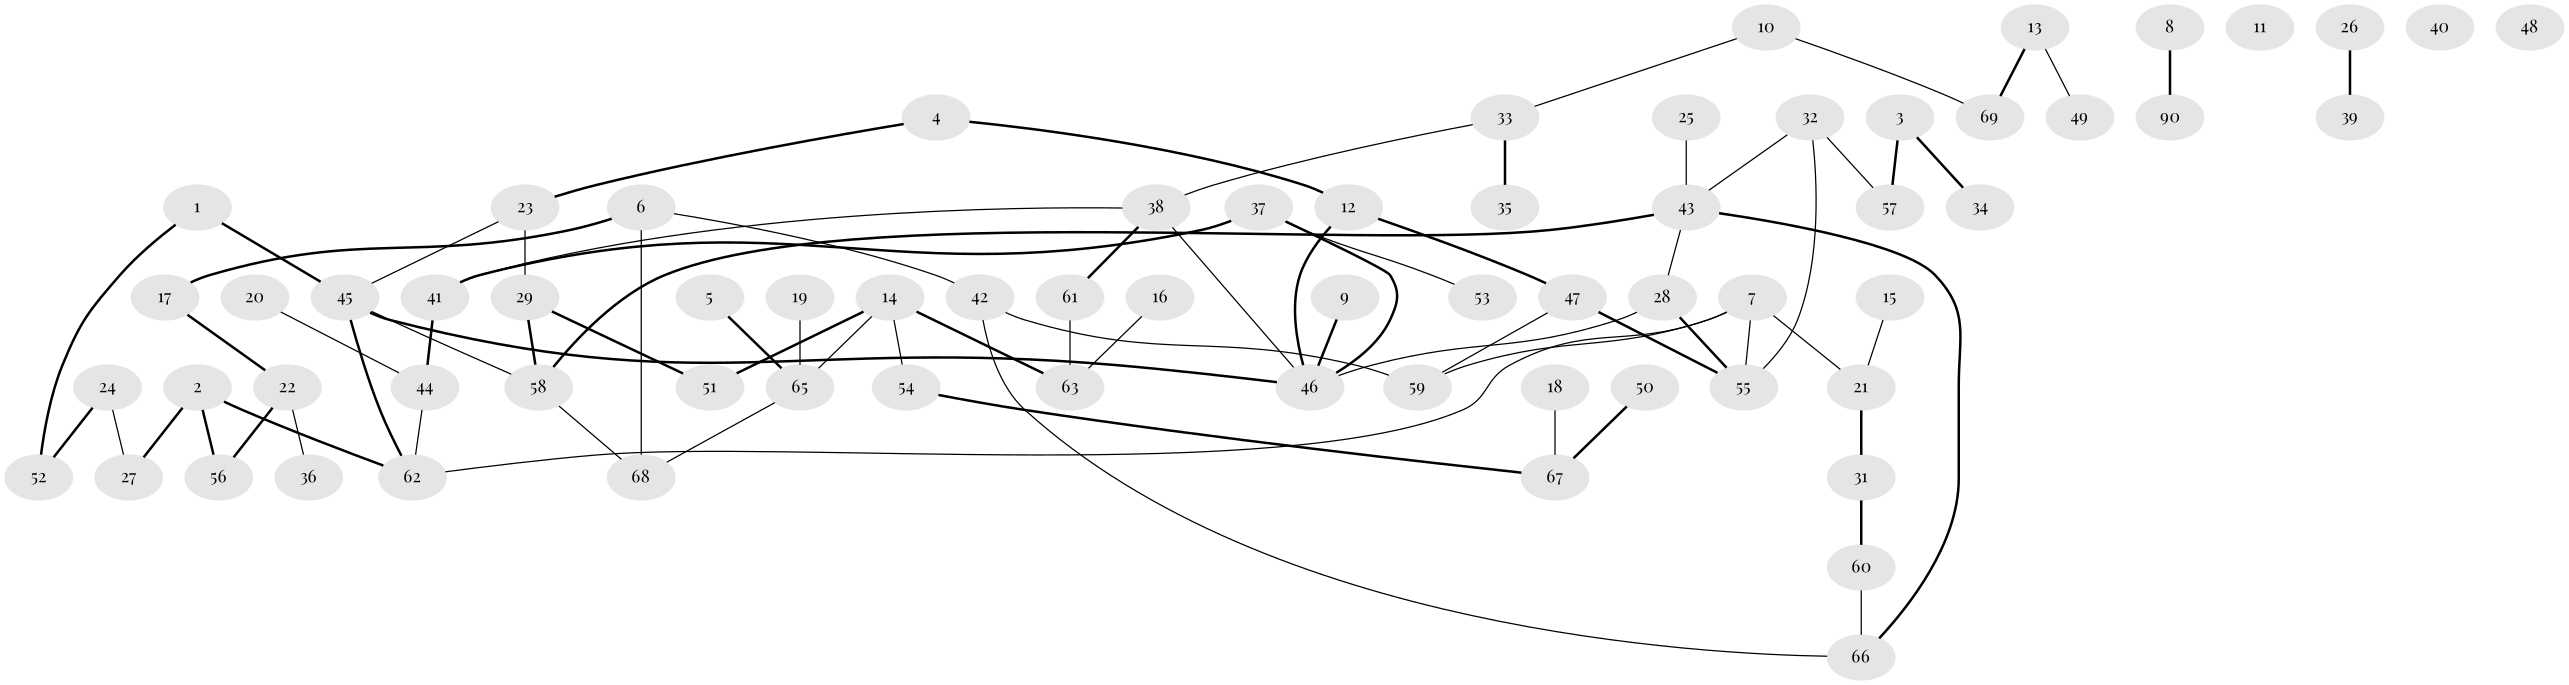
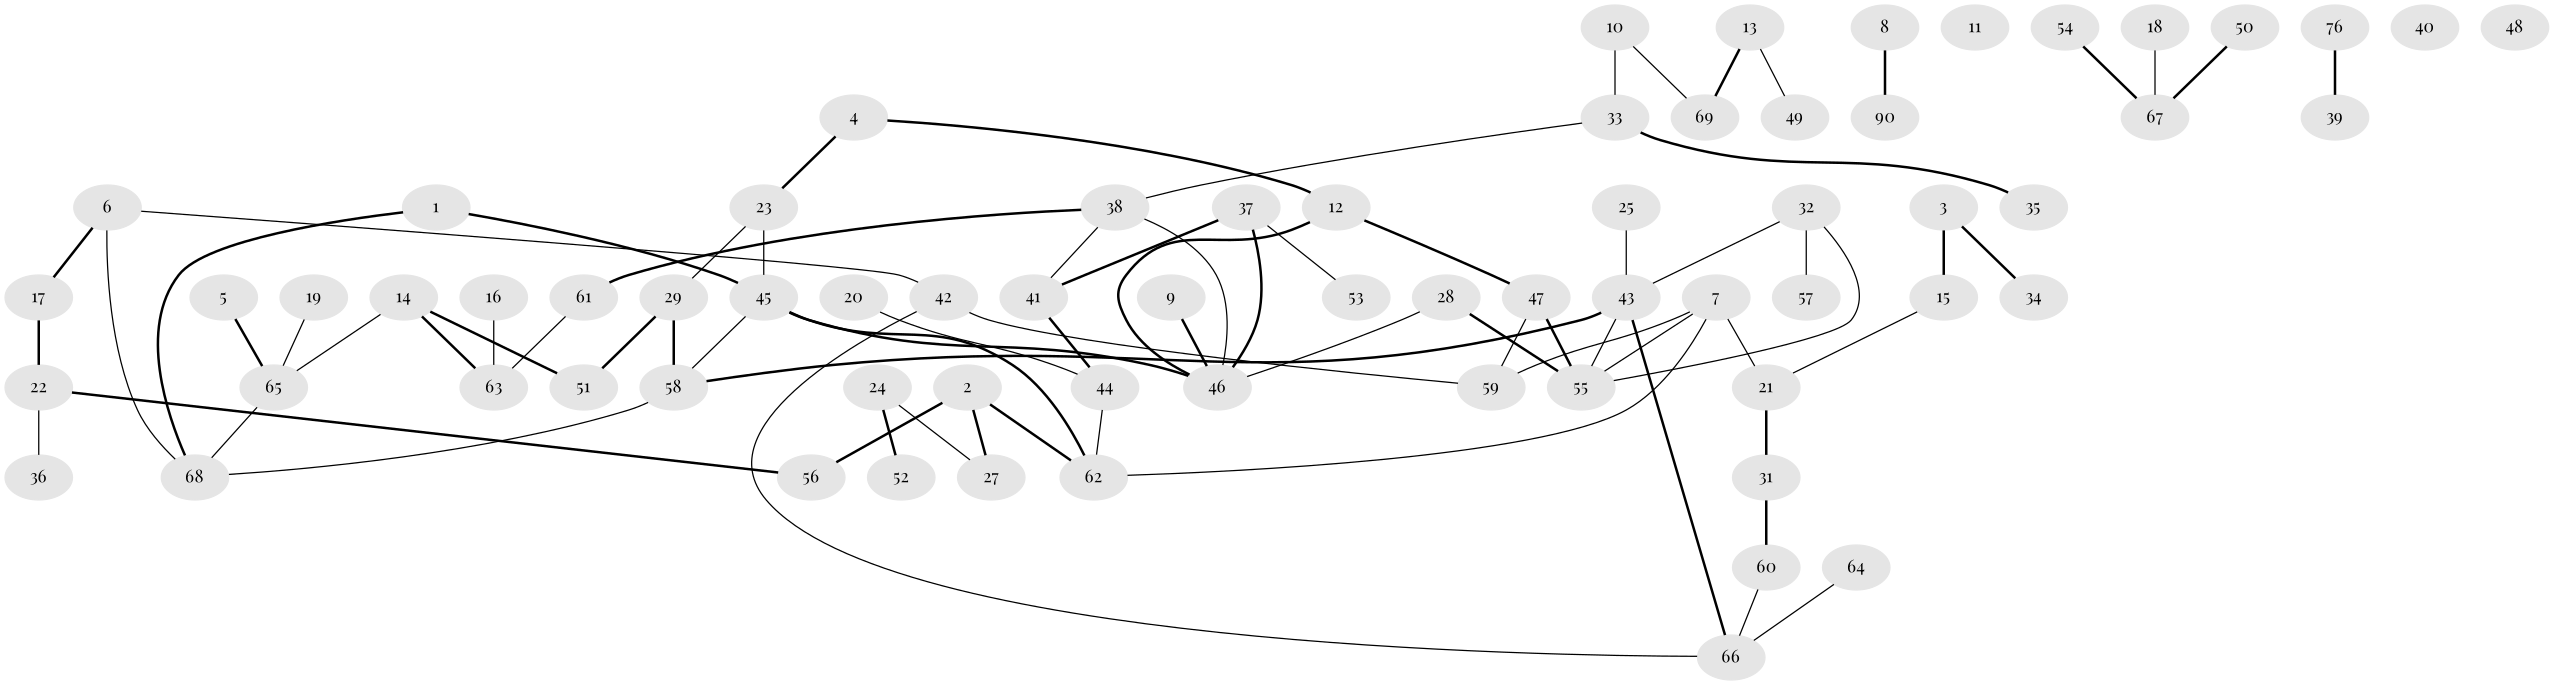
node "26": label "26" -> "76"
edge "3" -- "57": now "3" -- "15"
edge "43" -- "28": now "43" -- "55"
edge "1" -- "52": now "1" -- "68"
edge "14" -- "54": removed
node "64": added
